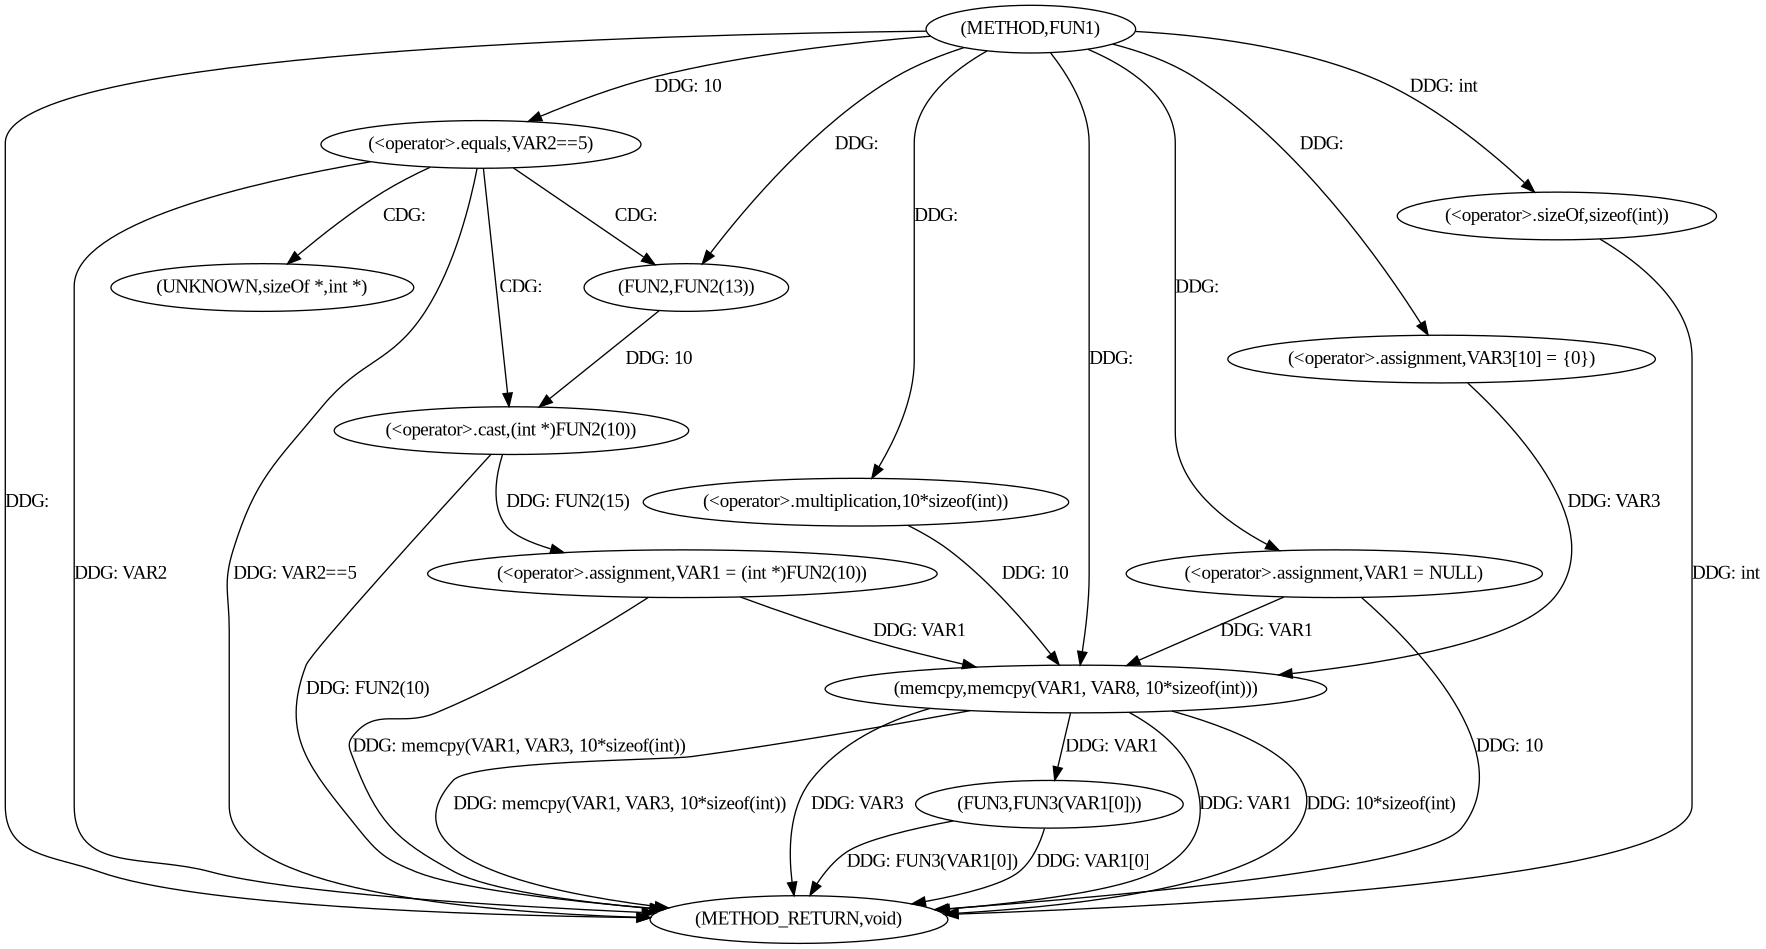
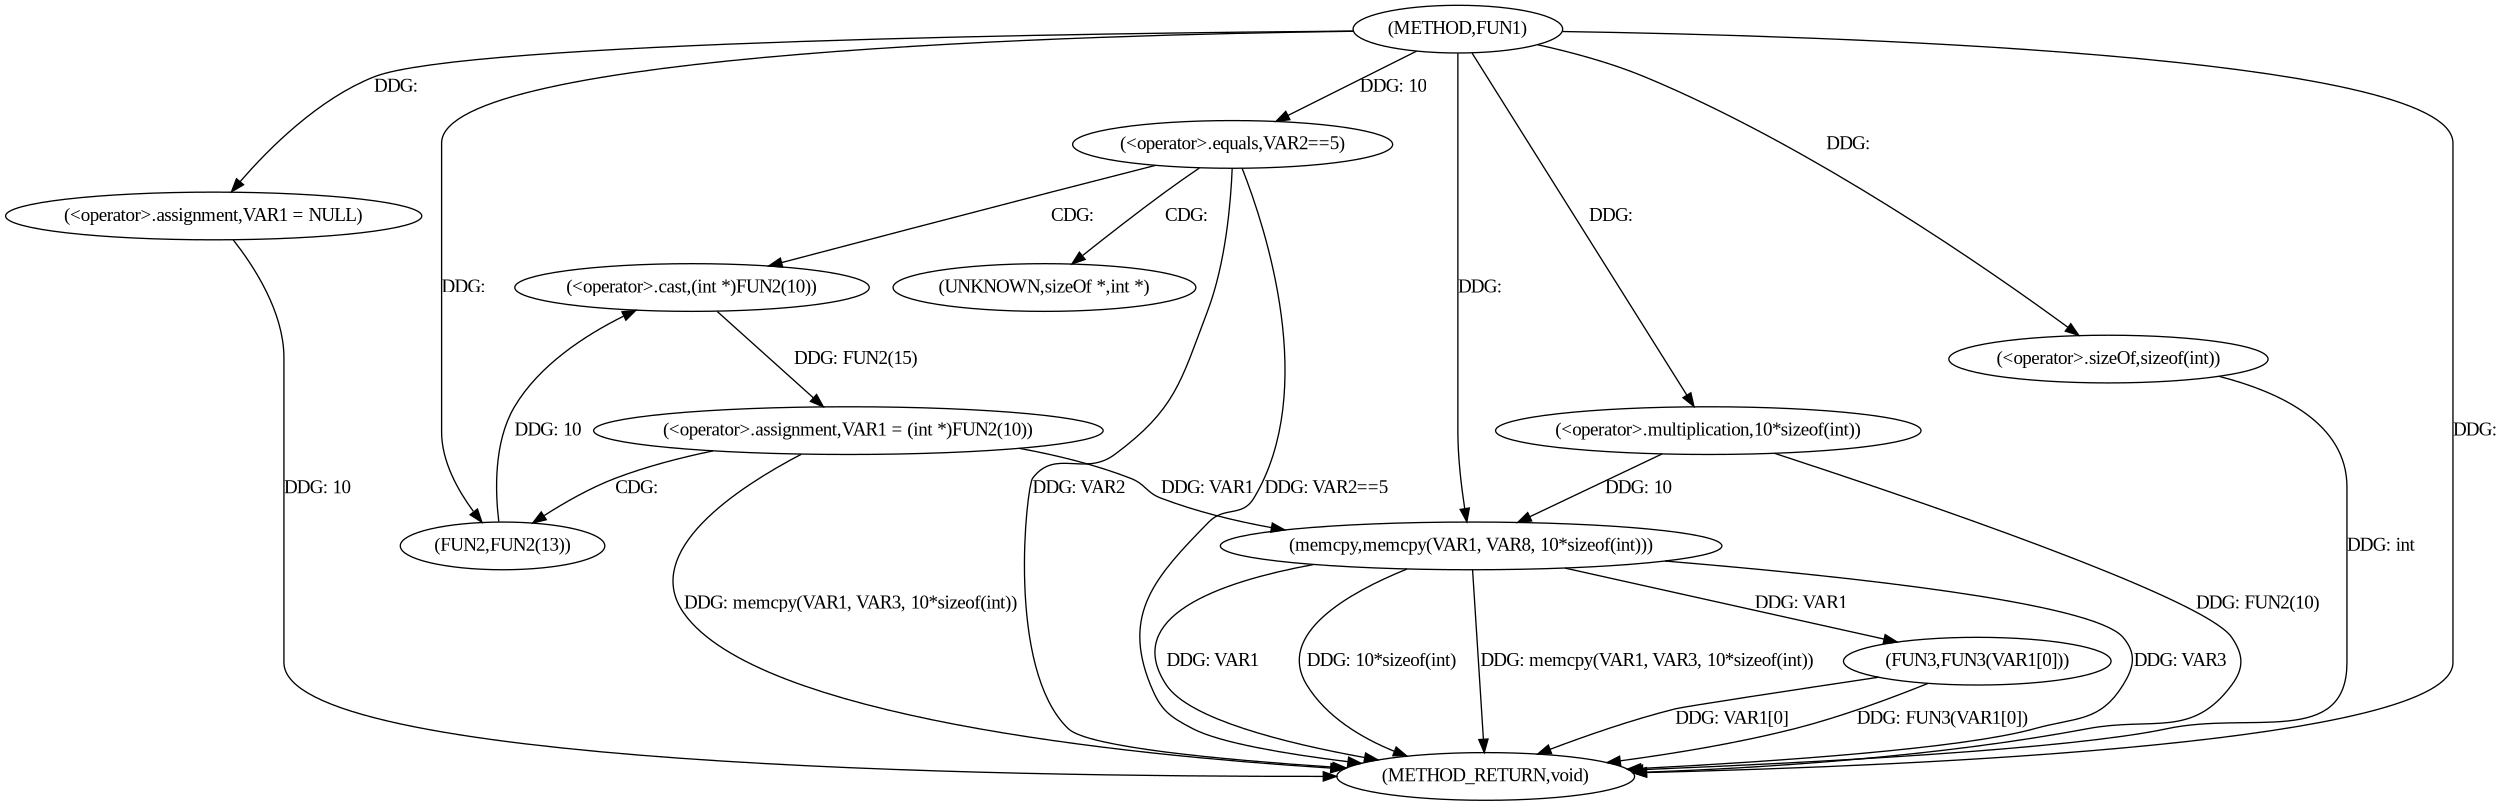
edge "(METHOD,FUN1)" -> "(<operator>.sizeOf,sizeof(int))": label "DDG: int" -> "DDG: "
edge "(<operator>.equals,VAR2==5)" -> "(FUN2,FUN2(13))": now "(<operator>.assignment,VAR1 = (int *)FUN2(10))" -> "(FUN2,FUN2(13))"
node "(<operator>.assignment,VAR3[10] = {0})": removed
edge "(<operator>.assignment,VAR1 = NULL)" -> "(memcpy,memcpy(VAR1, VAR8, 10*sizeof(int)))": removed, label "DDG: VAR1"
edge "(<operator>.cast,(int *)FUN2(10))" -> "(METHOD_RETURN,void)": now "(<operator>.multiplication,10*sizeof(int))" -> "(METHOD_RETURN,void)"
